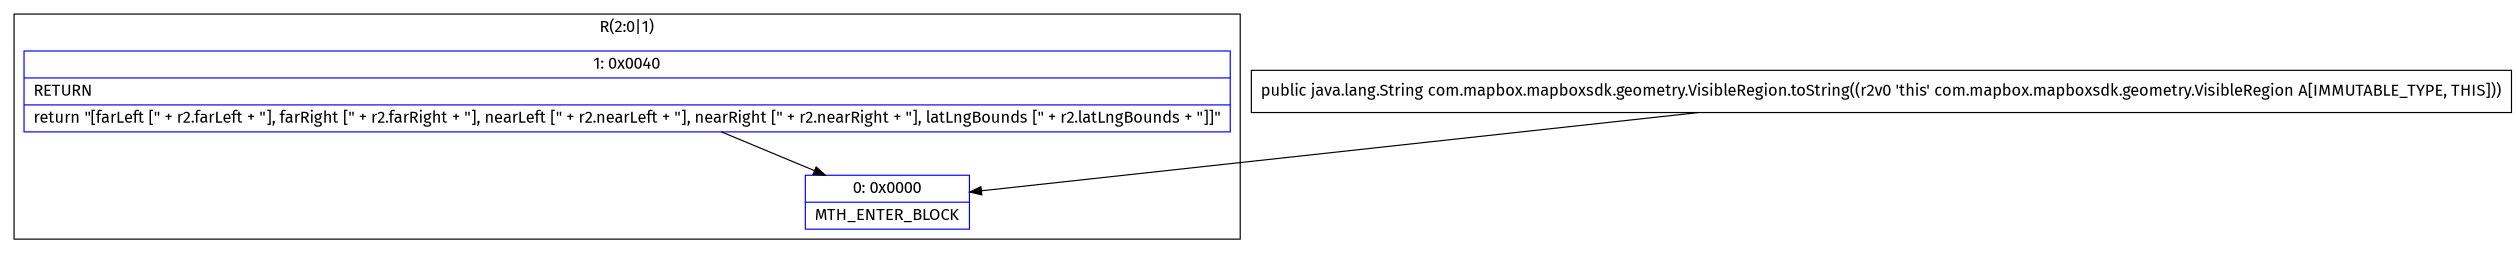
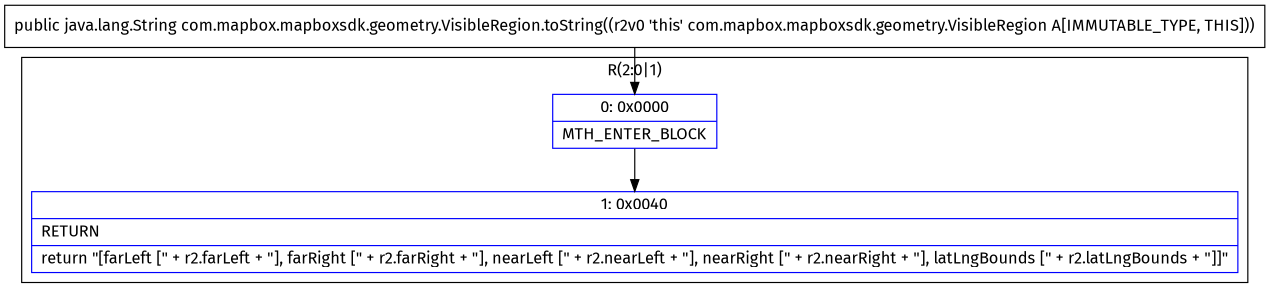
edge "1: 0x0040" -> "0: 0x0000": reversed
